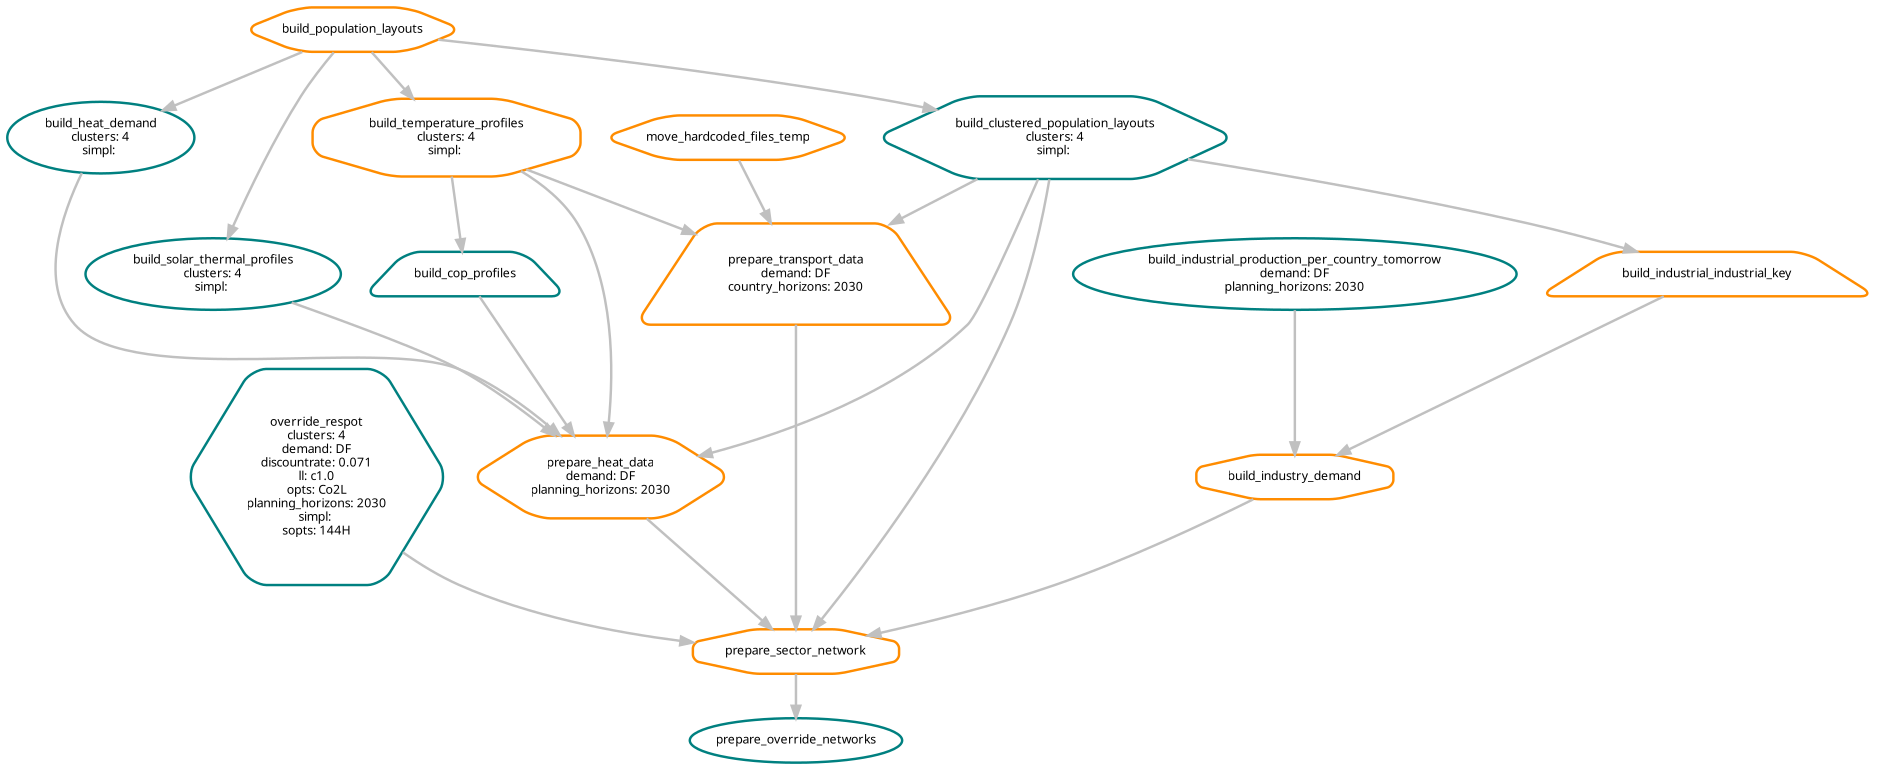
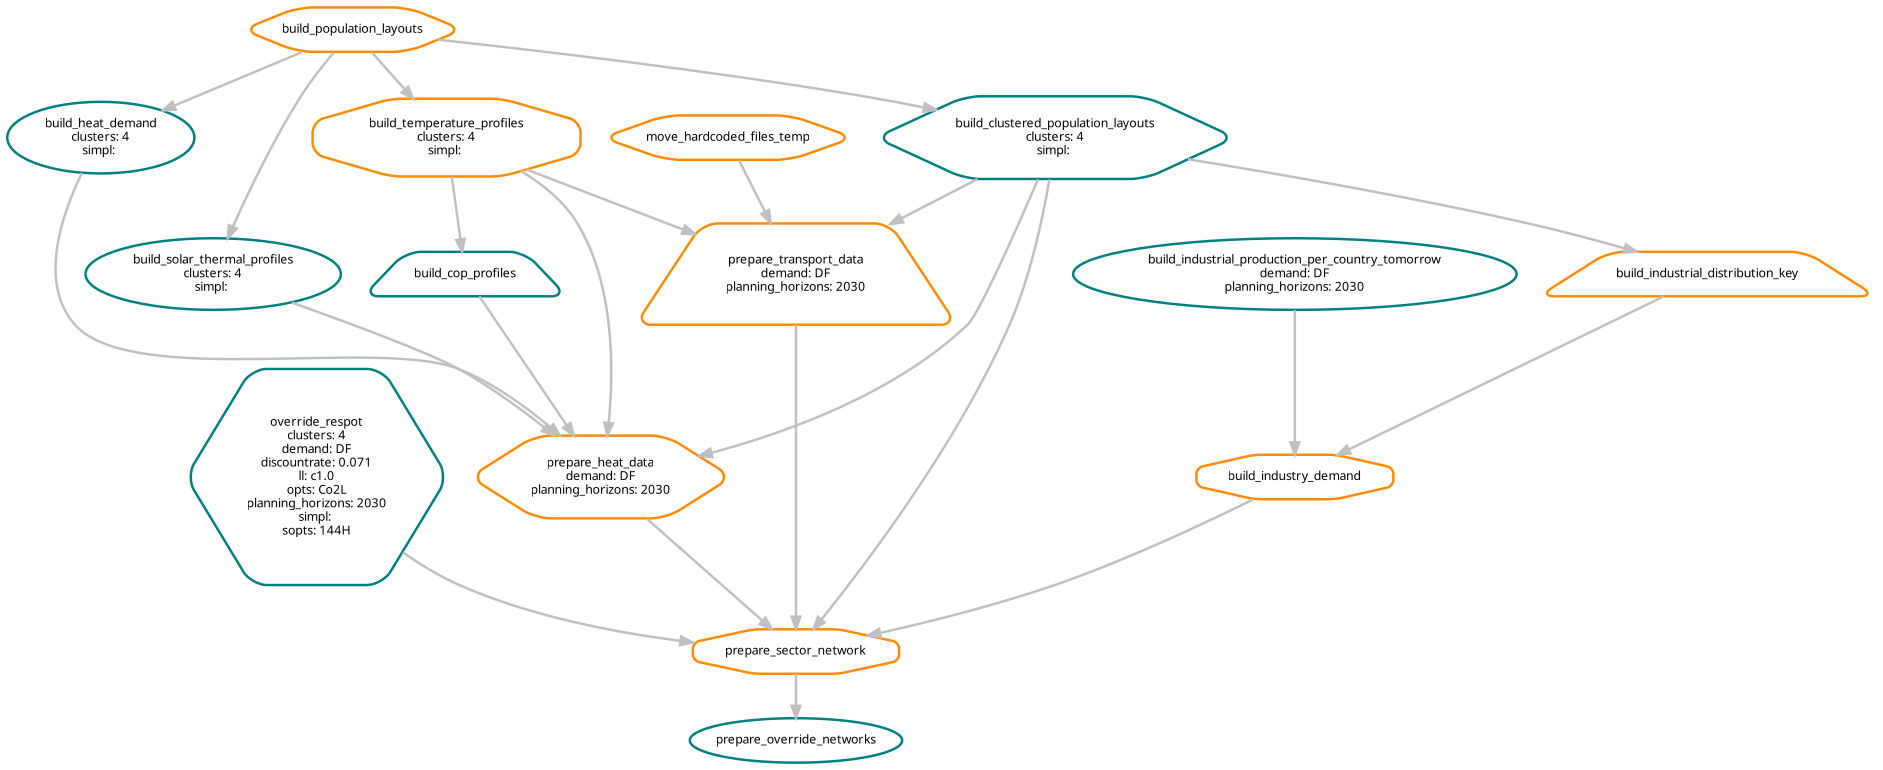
node "prepare_transport_data demand: DF country_horizons: 2030": label "prepare_transport_data demand: DF country_horizons: 2030" -> "prepare_transport_data demand: DF planning_horizons: 2030"
node "build_industrial_industrial_key": label "build_industrial_industrial_key" -> "build_industrial_distribution_key"
